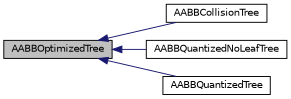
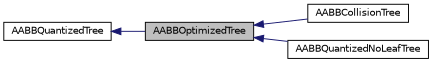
edge "AABBQuantizedTree" -> "AABBOptimizedTree": reversed
